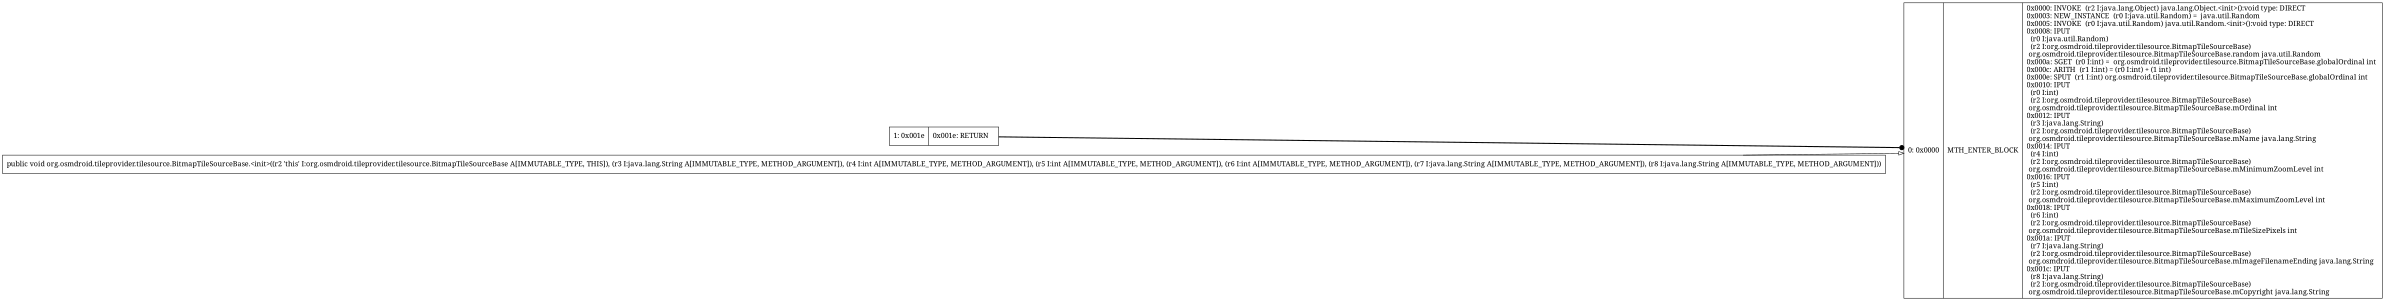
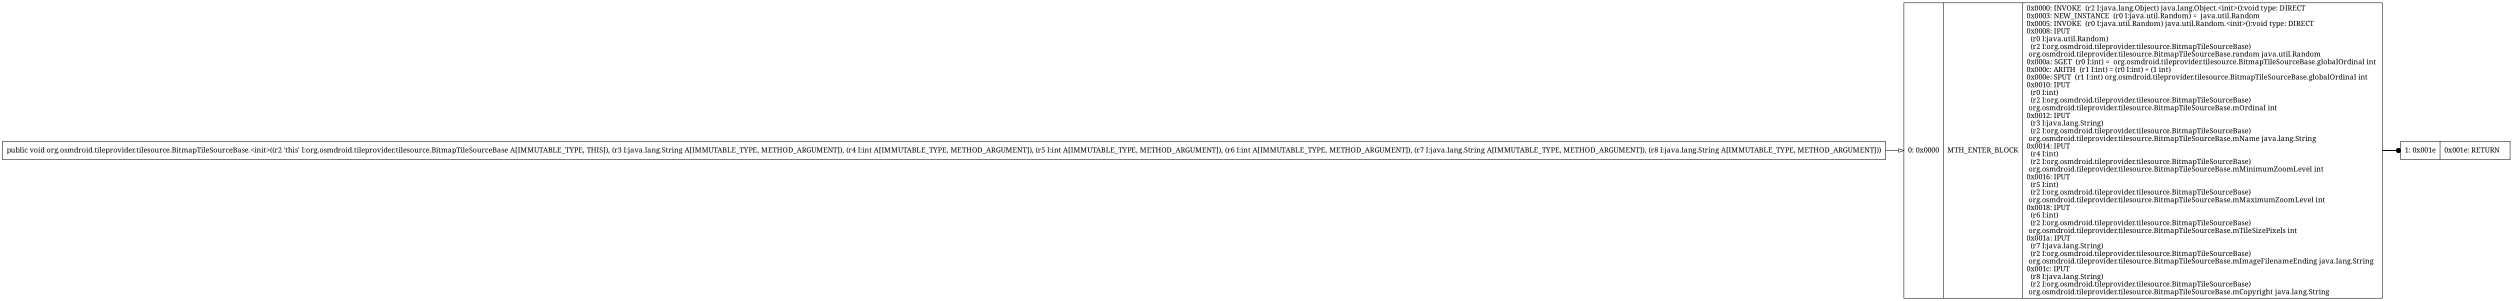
edge "1: 0x001e" -> "0: 0x0000": reversed
